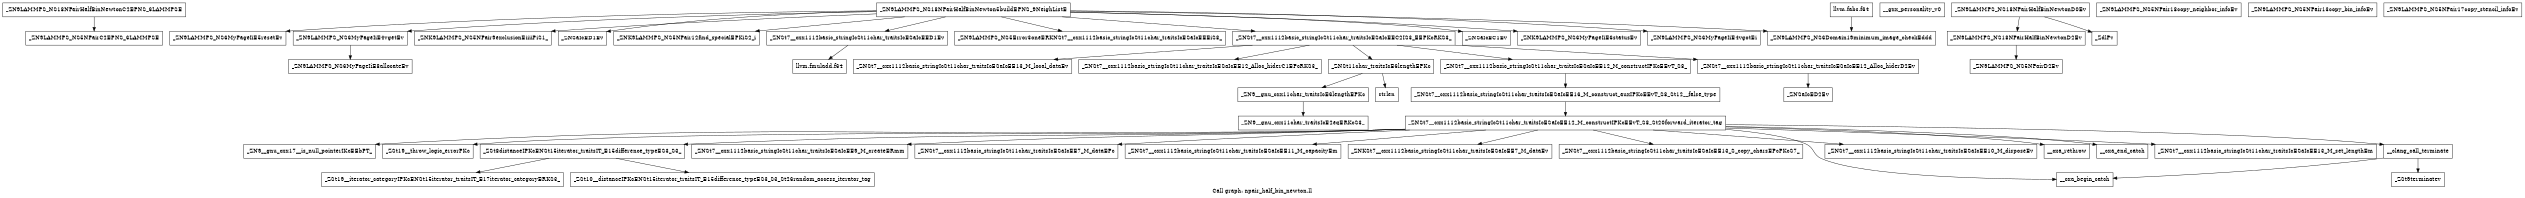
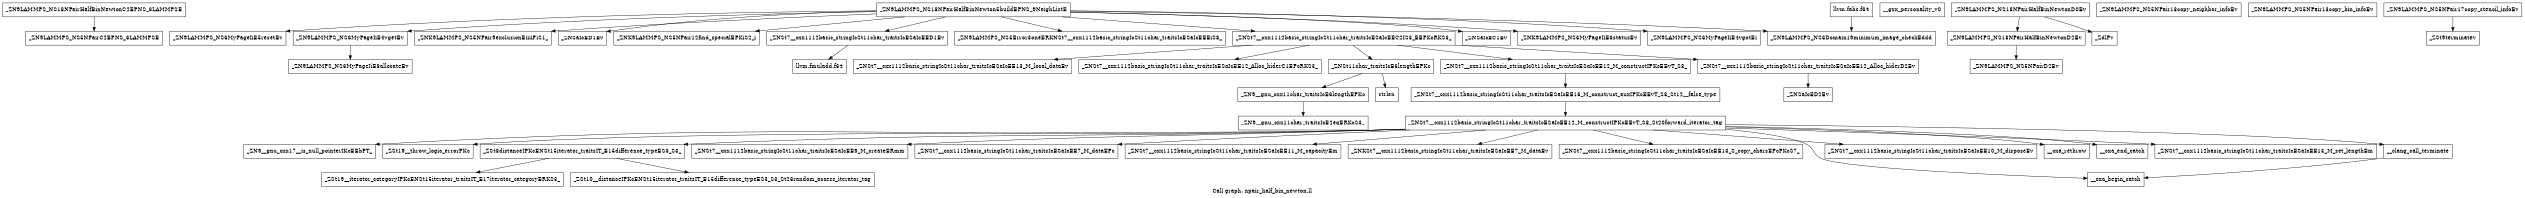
edge "__clang_call_terminate" -> "_ZSt9terminatev": now "_ZN9LAMMPS_NS5NPair17copy_stencil_infoEv" -> "_ZSt9terminatev"
